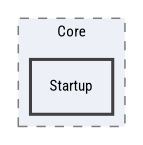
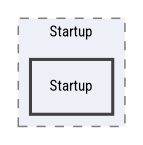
cluster "Core": label "Core" -> "Startup"
